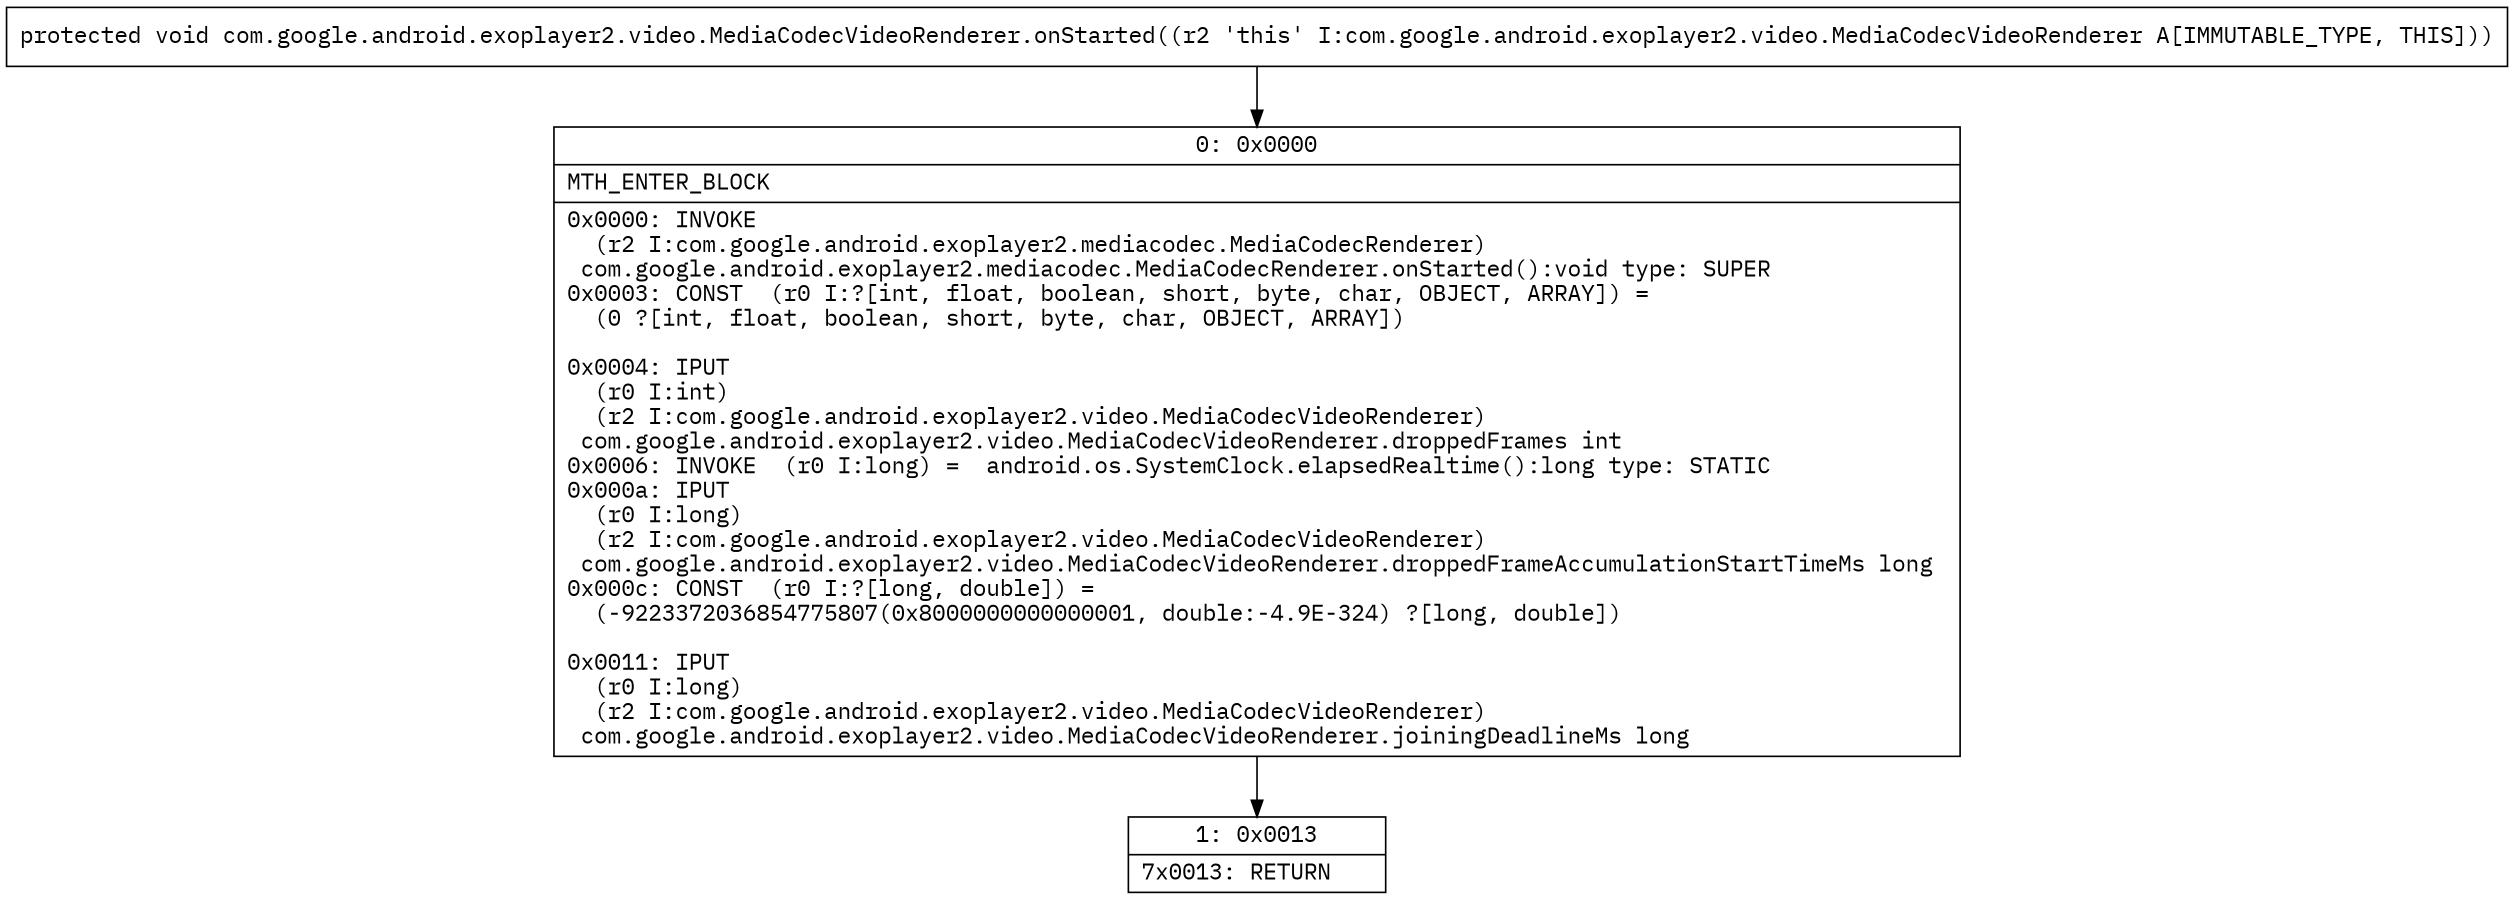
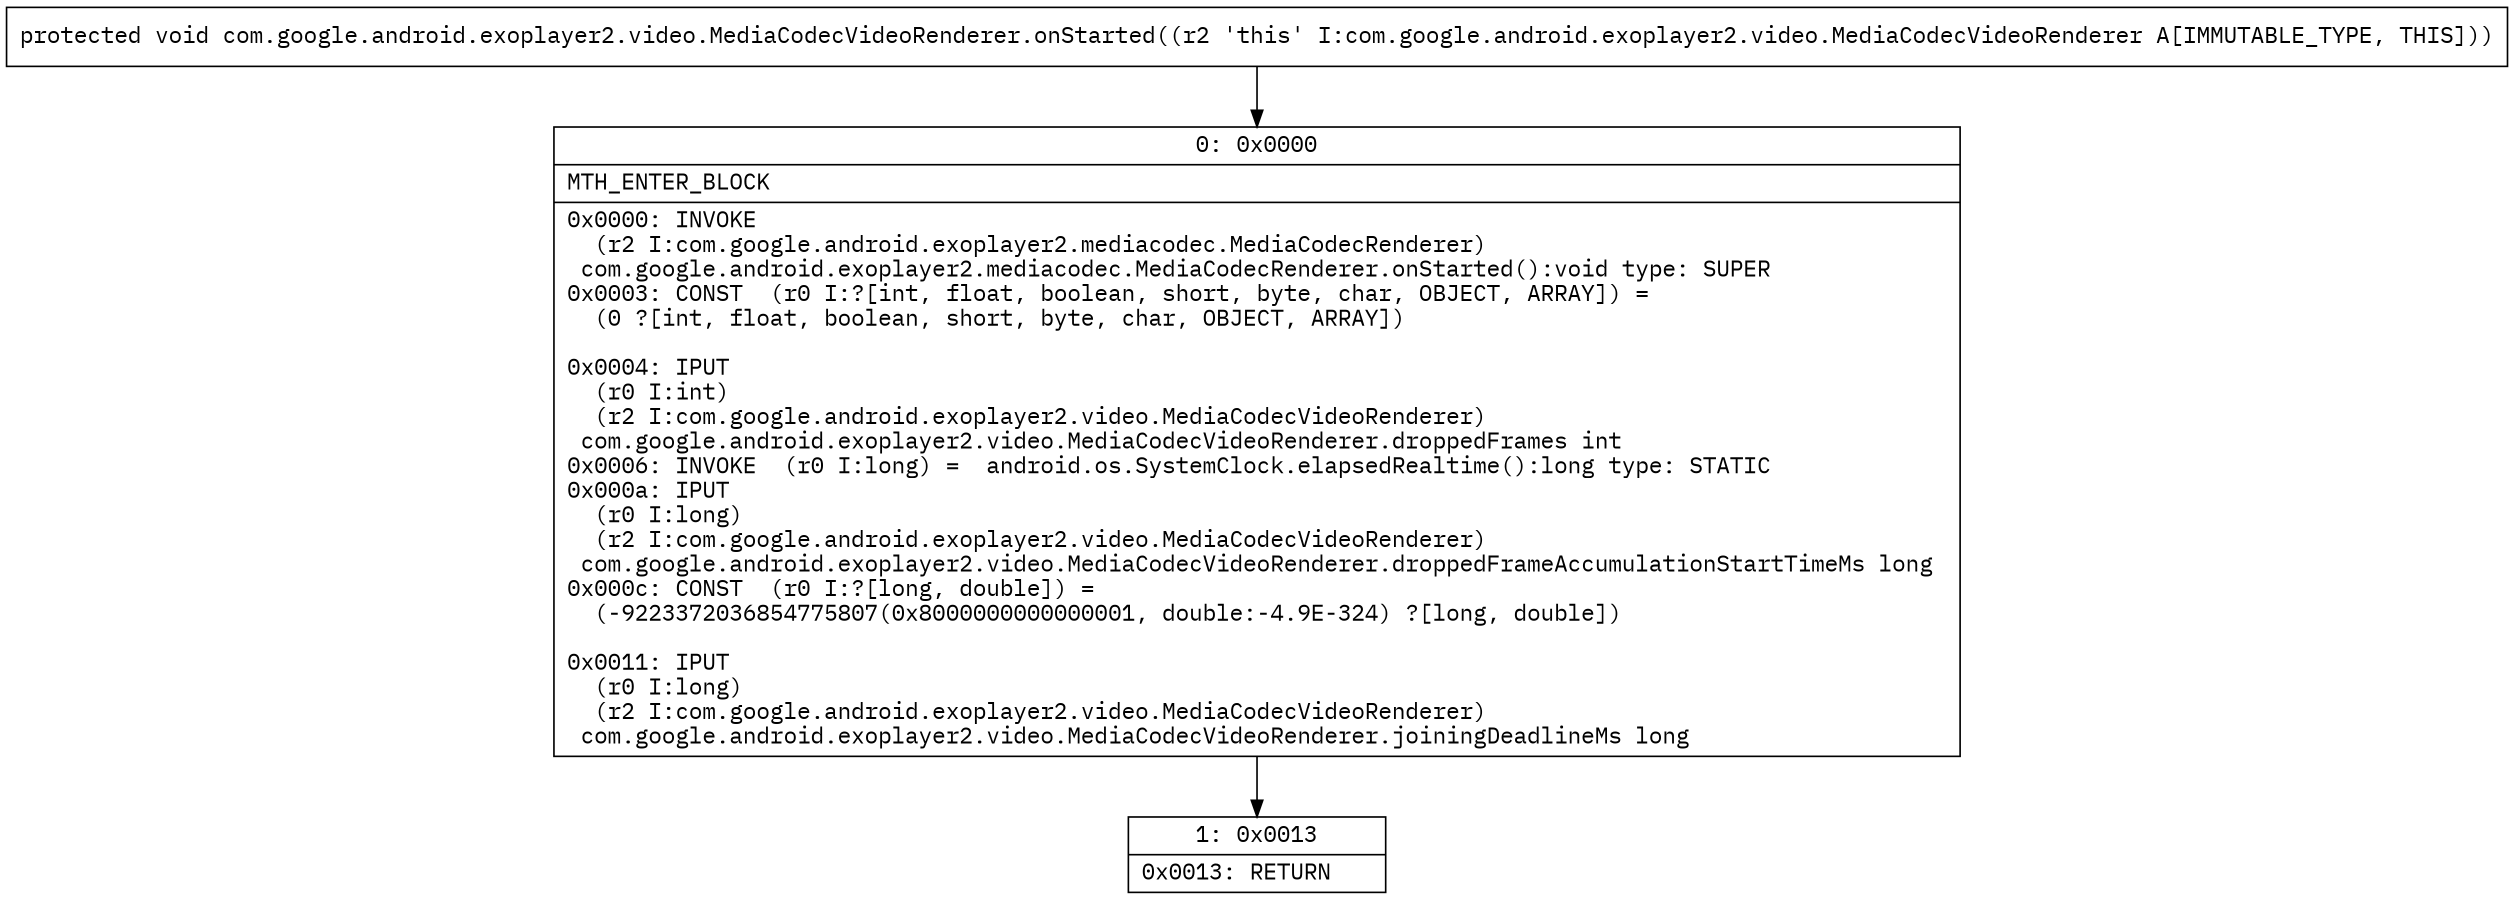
node "1: 0x0013": text "7x0013: RETURN" -> "0x0013: RETURN"
